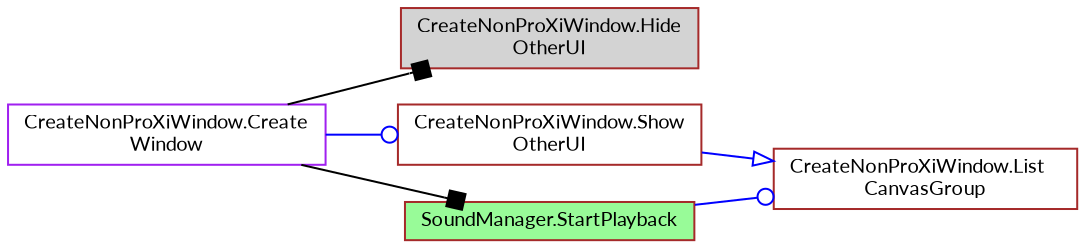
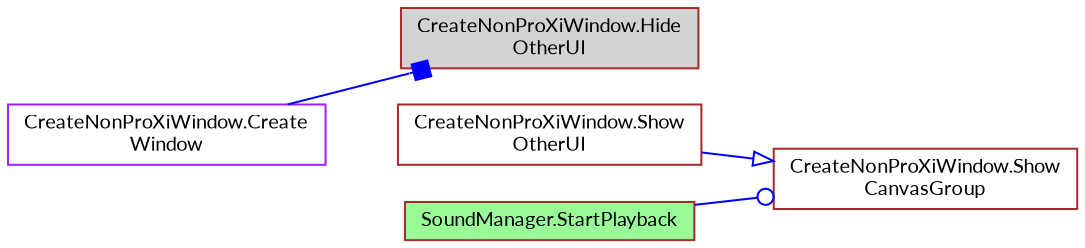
edge "CreateNonProXiWindow.Create Window" -> "CreateNonProXiWindow.Hide OtherUI": color black -> blue
edge "CreateNonProXiWindow.Create Window" -> "CreateNonProXiWindow.Show OtherUI": removed
node "CreateNonProXiWindow.List CanvasGroup": label "CreateNonProXiWindow.List CanvasGroup" -> "CreateNonProXiWindow.Show CanvasGroup"
edge "CreateNonProXiWindow.Create Window" -> "SoundManager.StartPlayback": removed
